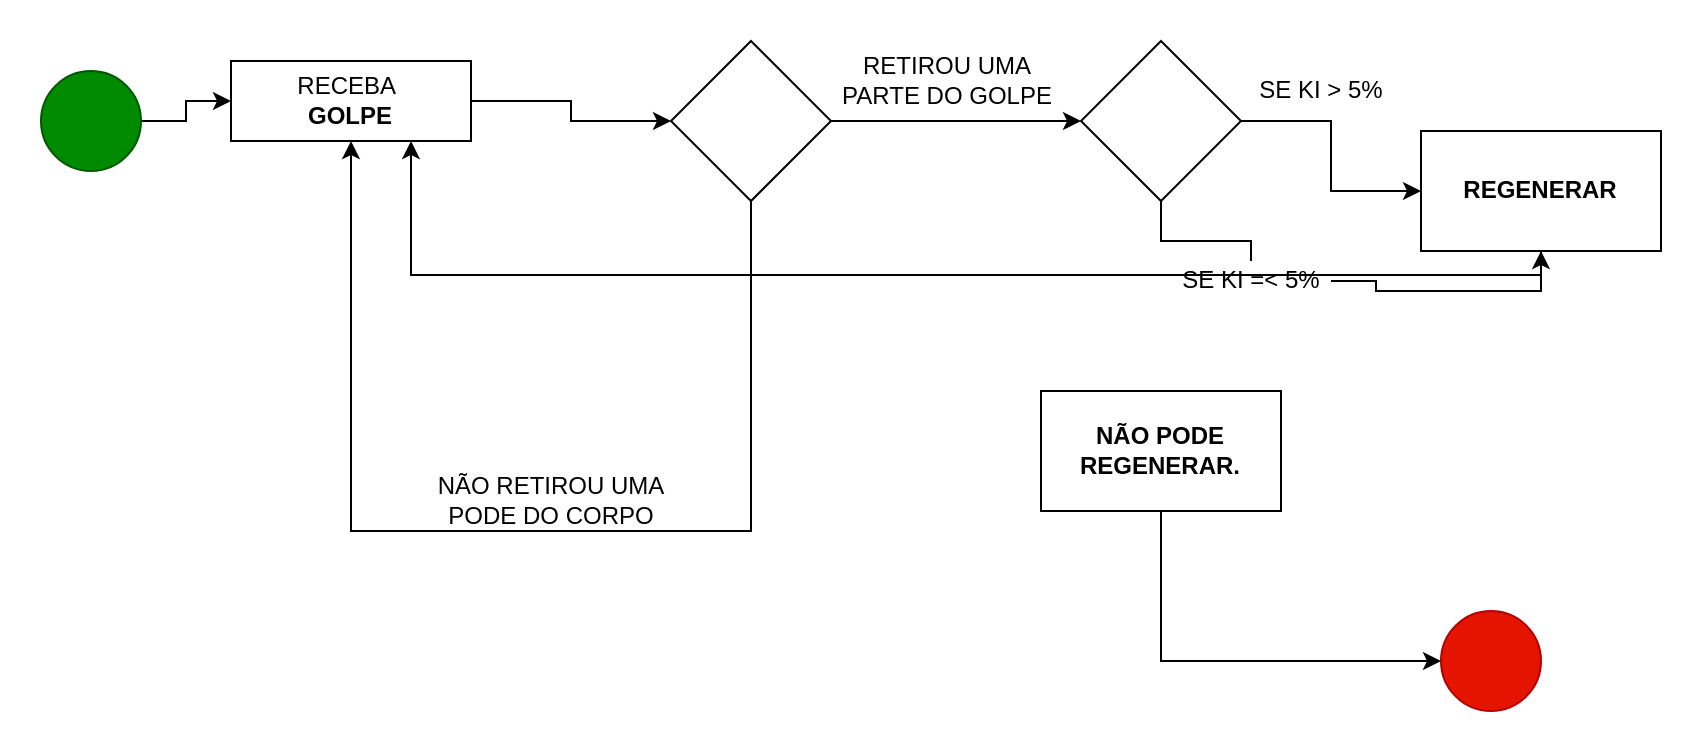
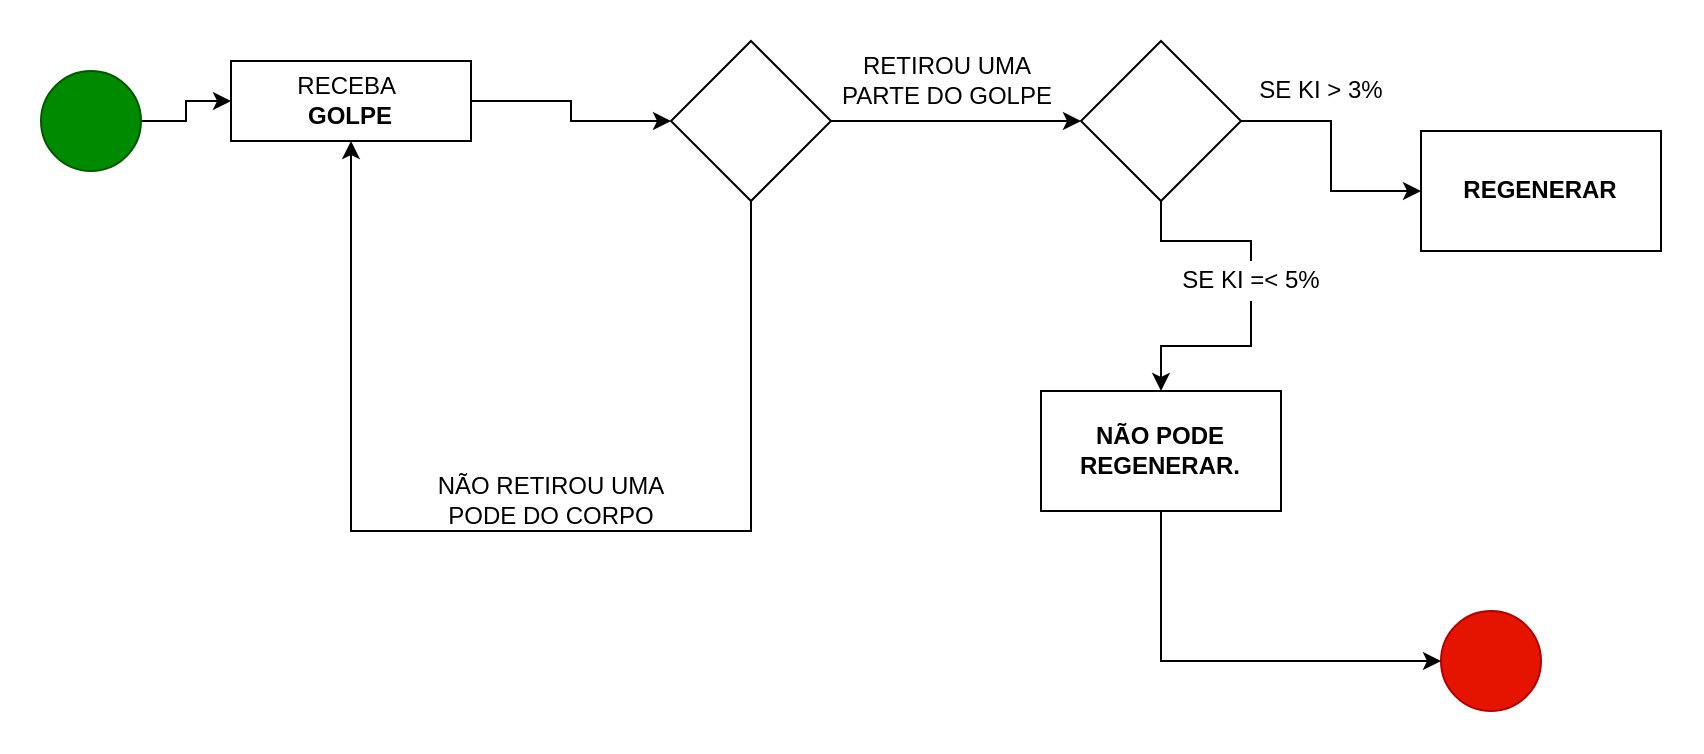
node "SE KI > 5%": label "SE KI > 5%" -> "SE KI > 3%"
edge "REGENERAR" -> "RECEBA GOLPE": removed
edge "SE KI =< 5%" -> "REGENERAR": now "SE KI =< 5%" -> "NÃO PODE REGENERAR."
